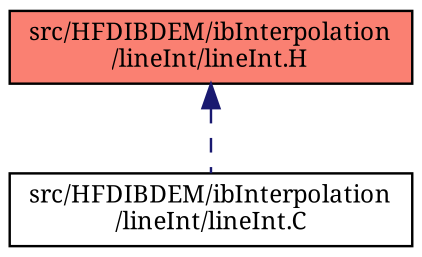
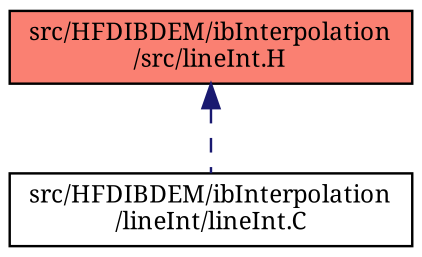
node "src/HFDIBDEM/ibInterpolation /lineInt/lineInt.H": label "src/HFDIBDEM/ibInterpolation /lineInt/lineInt.H" -> "src/HFDIBDEM/ibInterpolation /src/lineInt.H"
